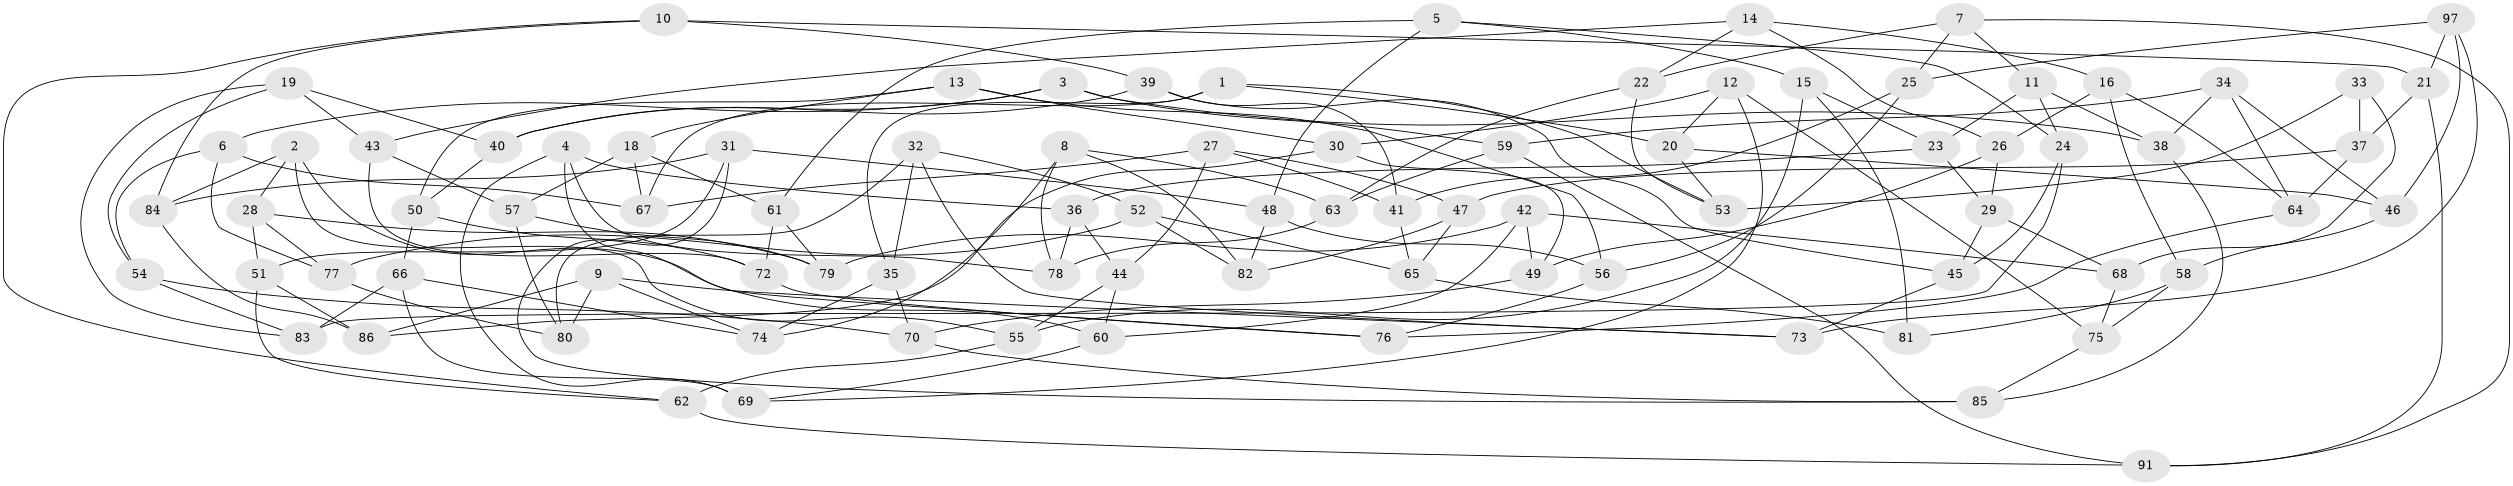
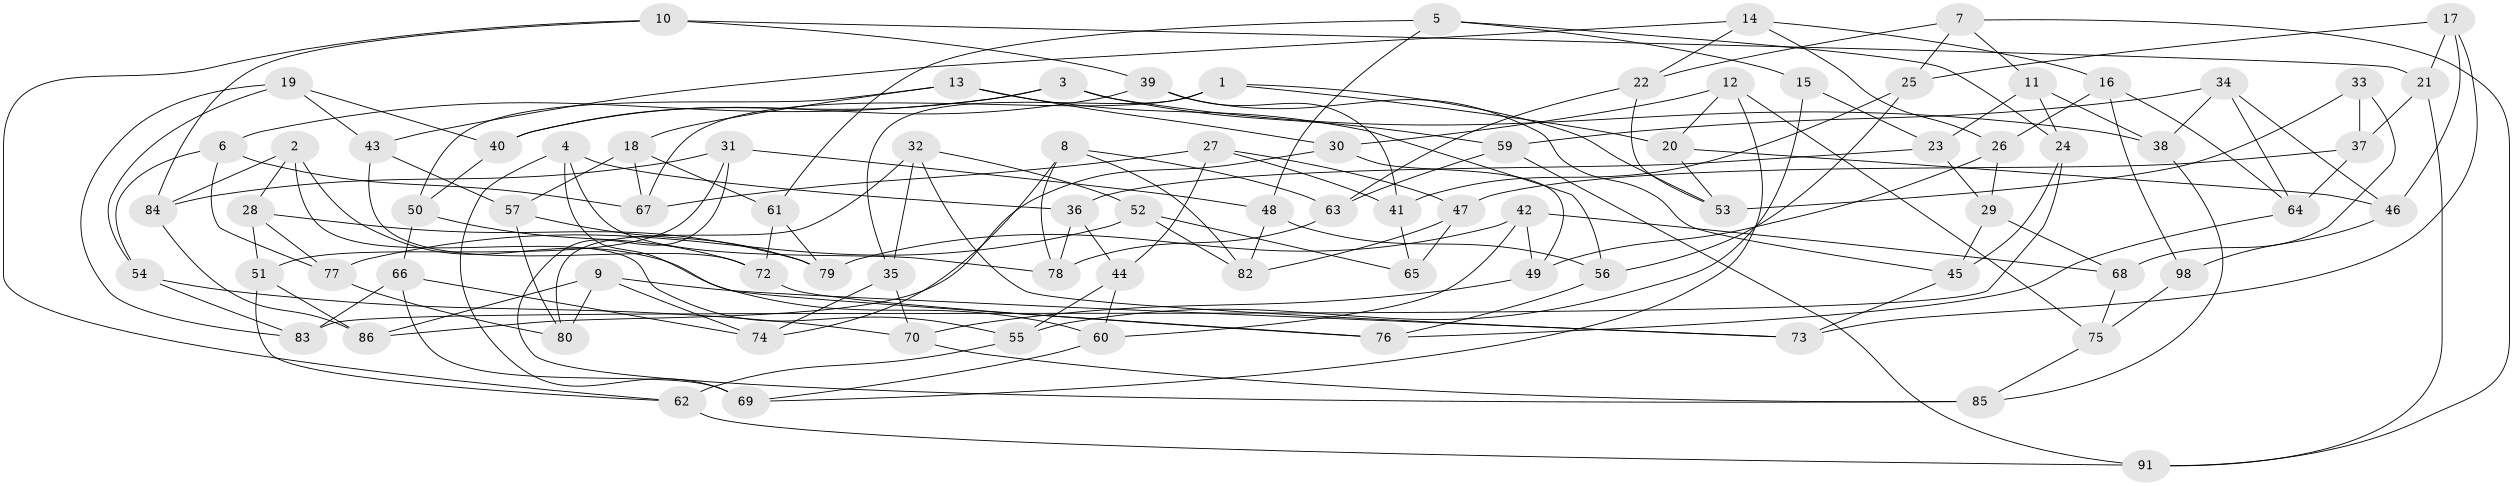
node "97": label "97" -> "17"
node "58": label "58" -> "98"
node "81": removed
